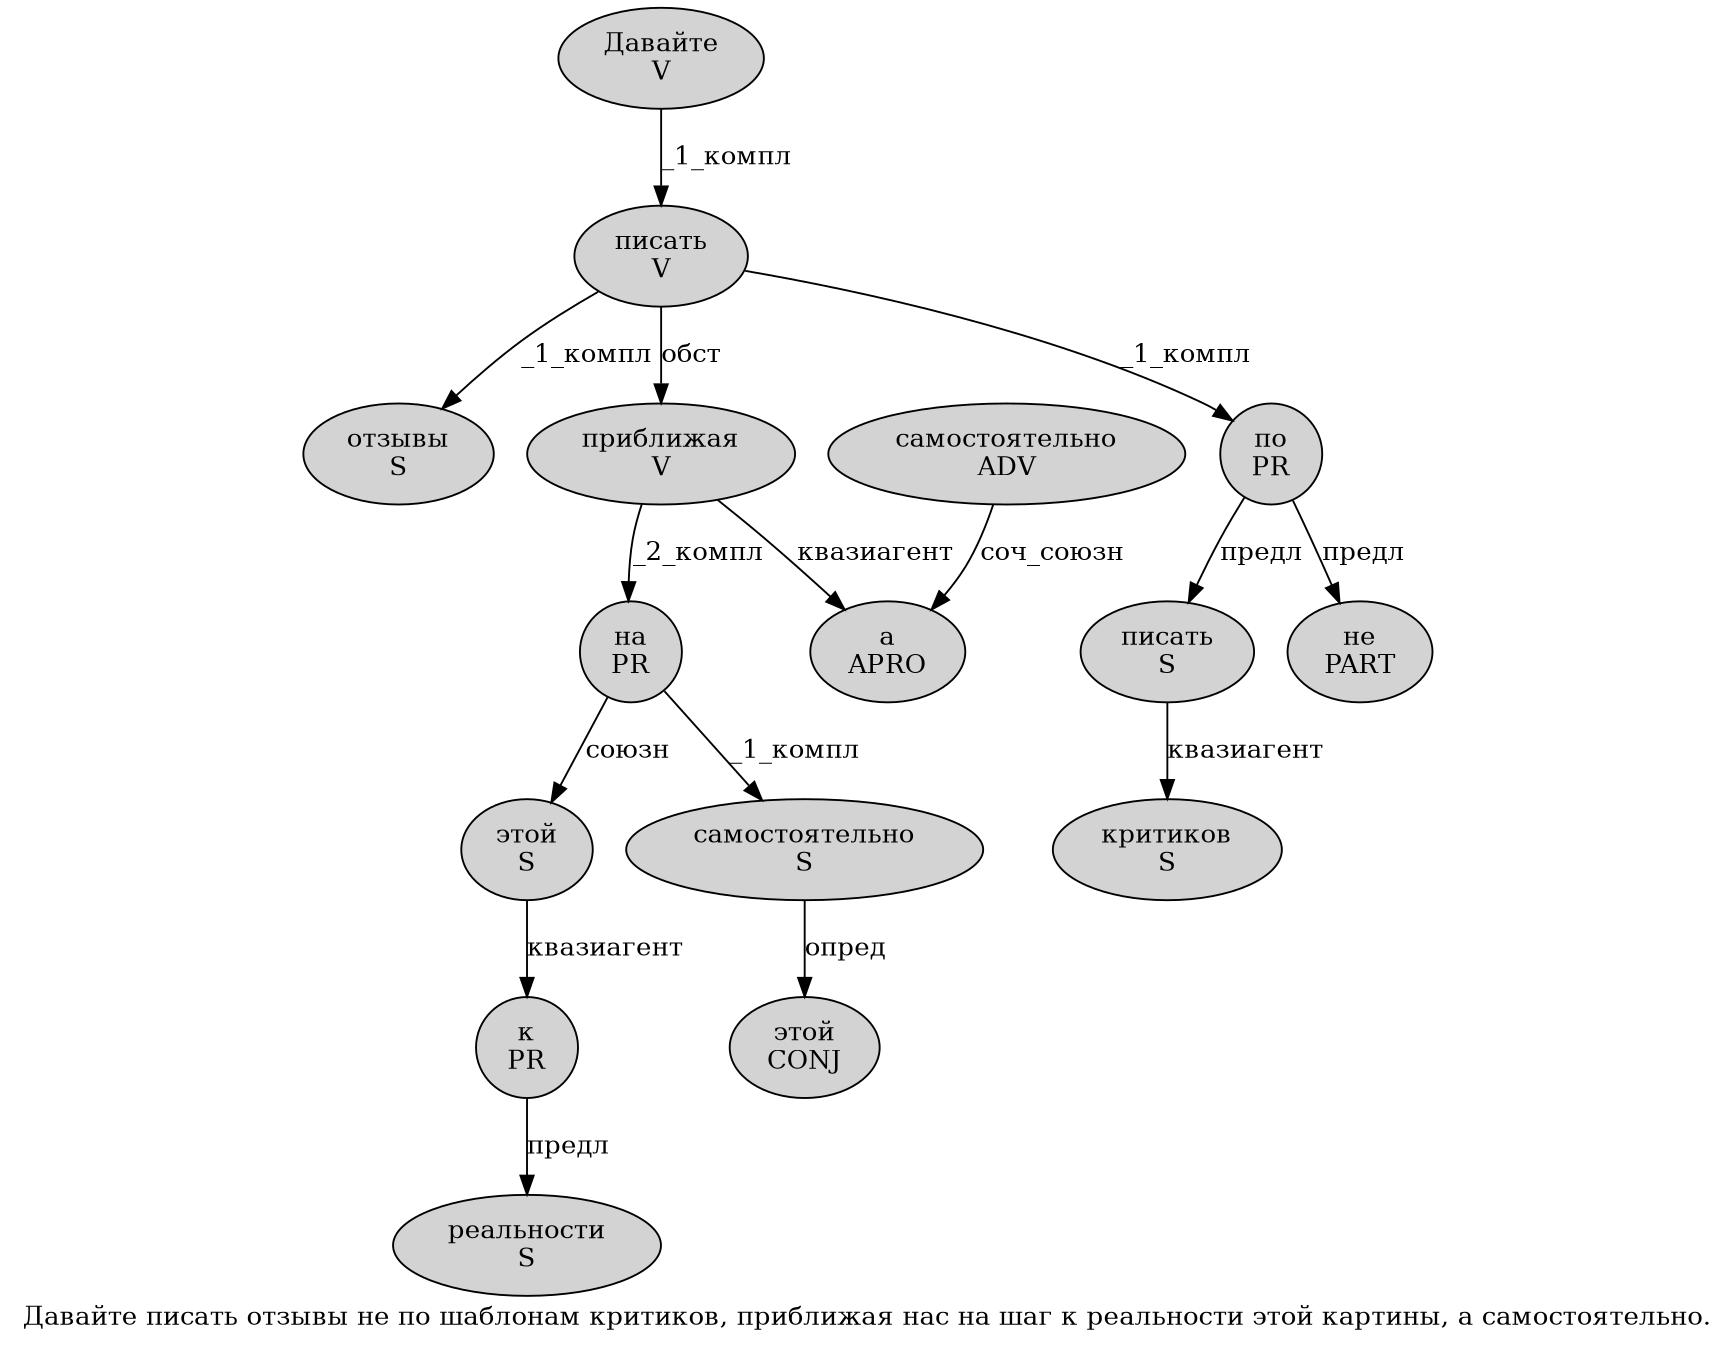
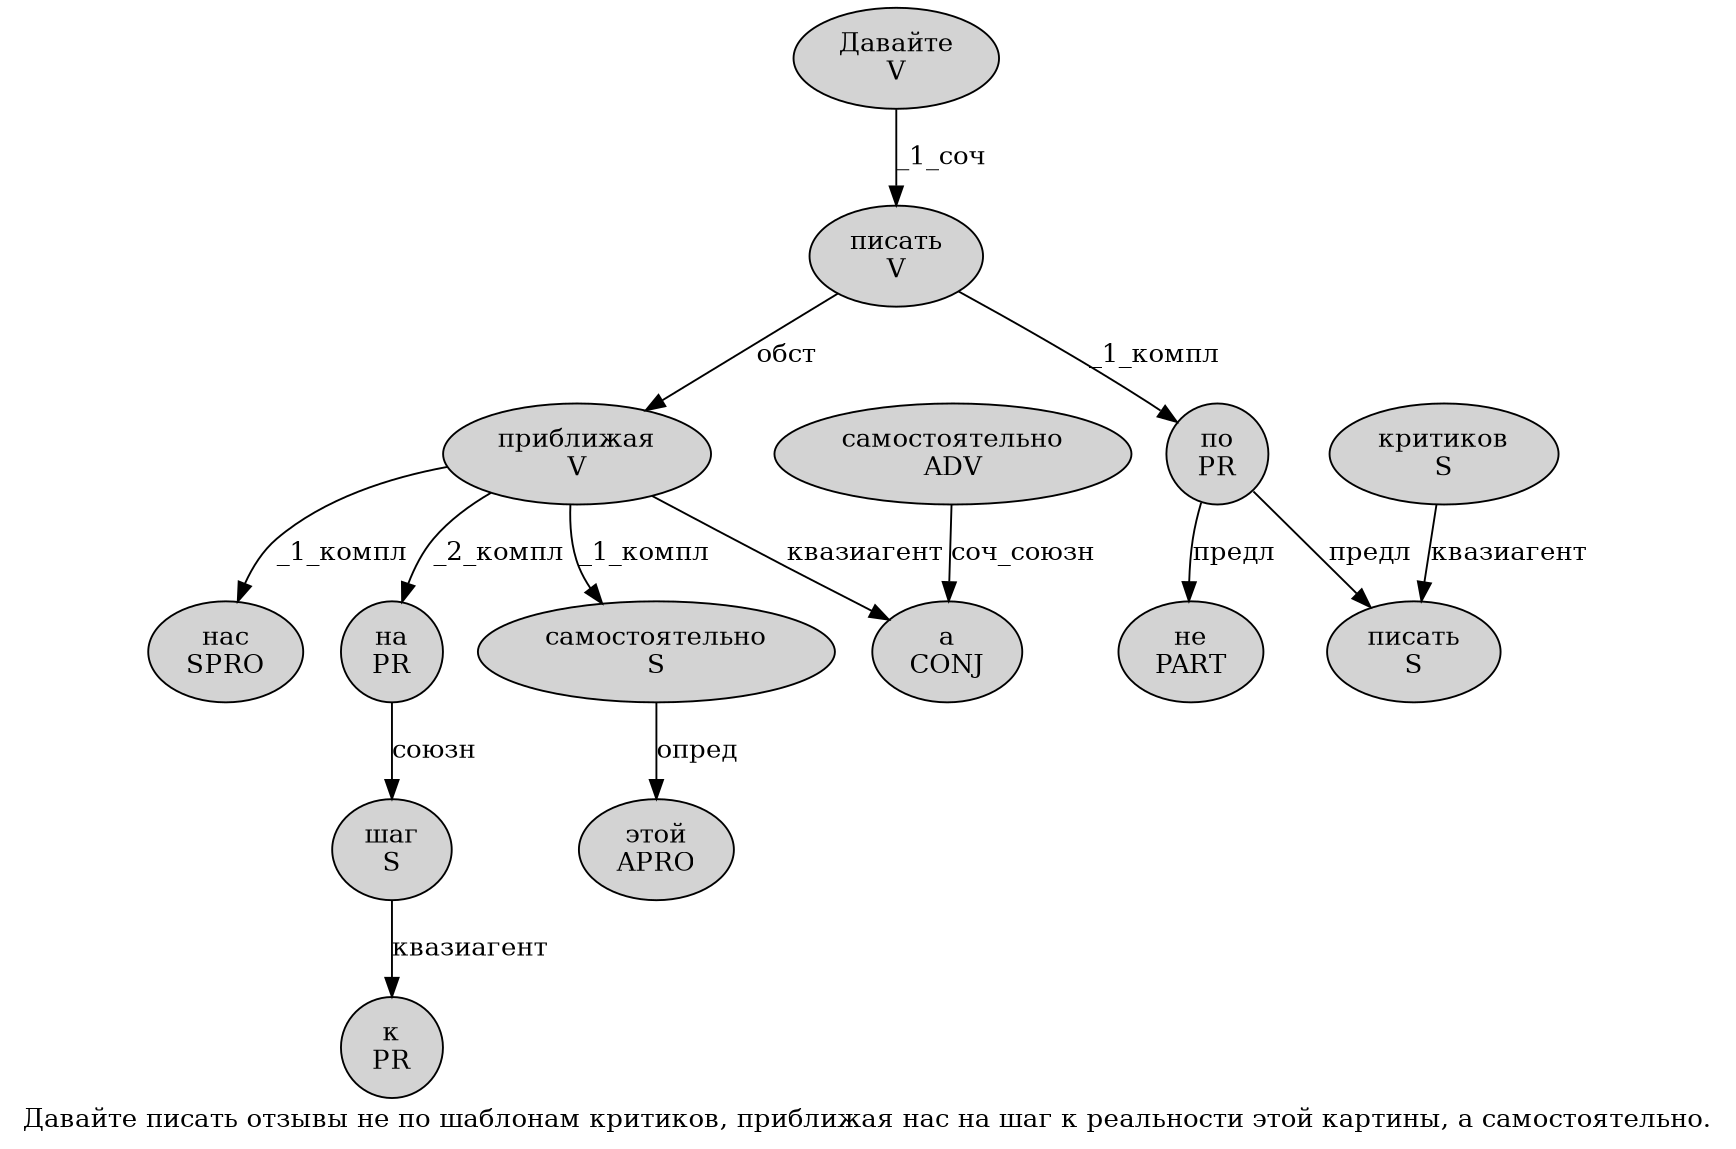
edge "Давайте V" -> "писать V": label "_1_компл" -> "_1_соч"
node "отзывы S": removed
node "нас SPRO": added
node "а APRO": label "а APRO" -> "а CONJ"
edge "на PR" -> "самостоятельно S": now "приближая V" -> "самостоятельно S"
edge "писать S" -> "критиков S": reversed
node "этой S": label "этой S" -> "шаг S"
node "этой CONJ": label "этой CONJ" -> "этой APRO"
node "реальности S": removed
